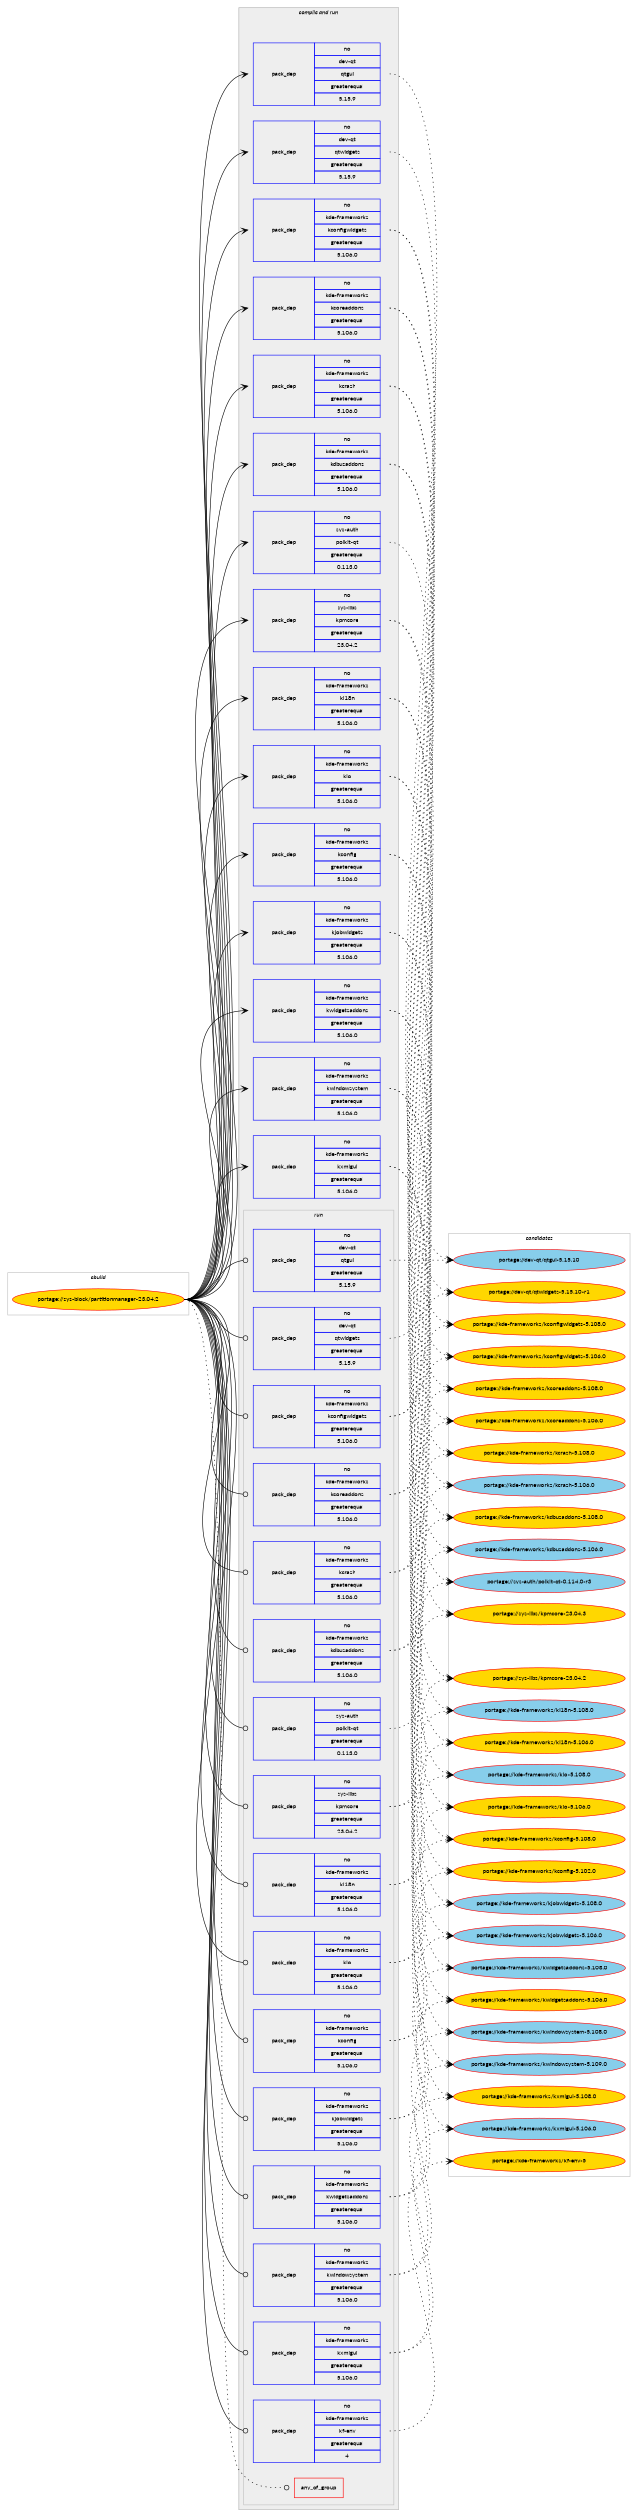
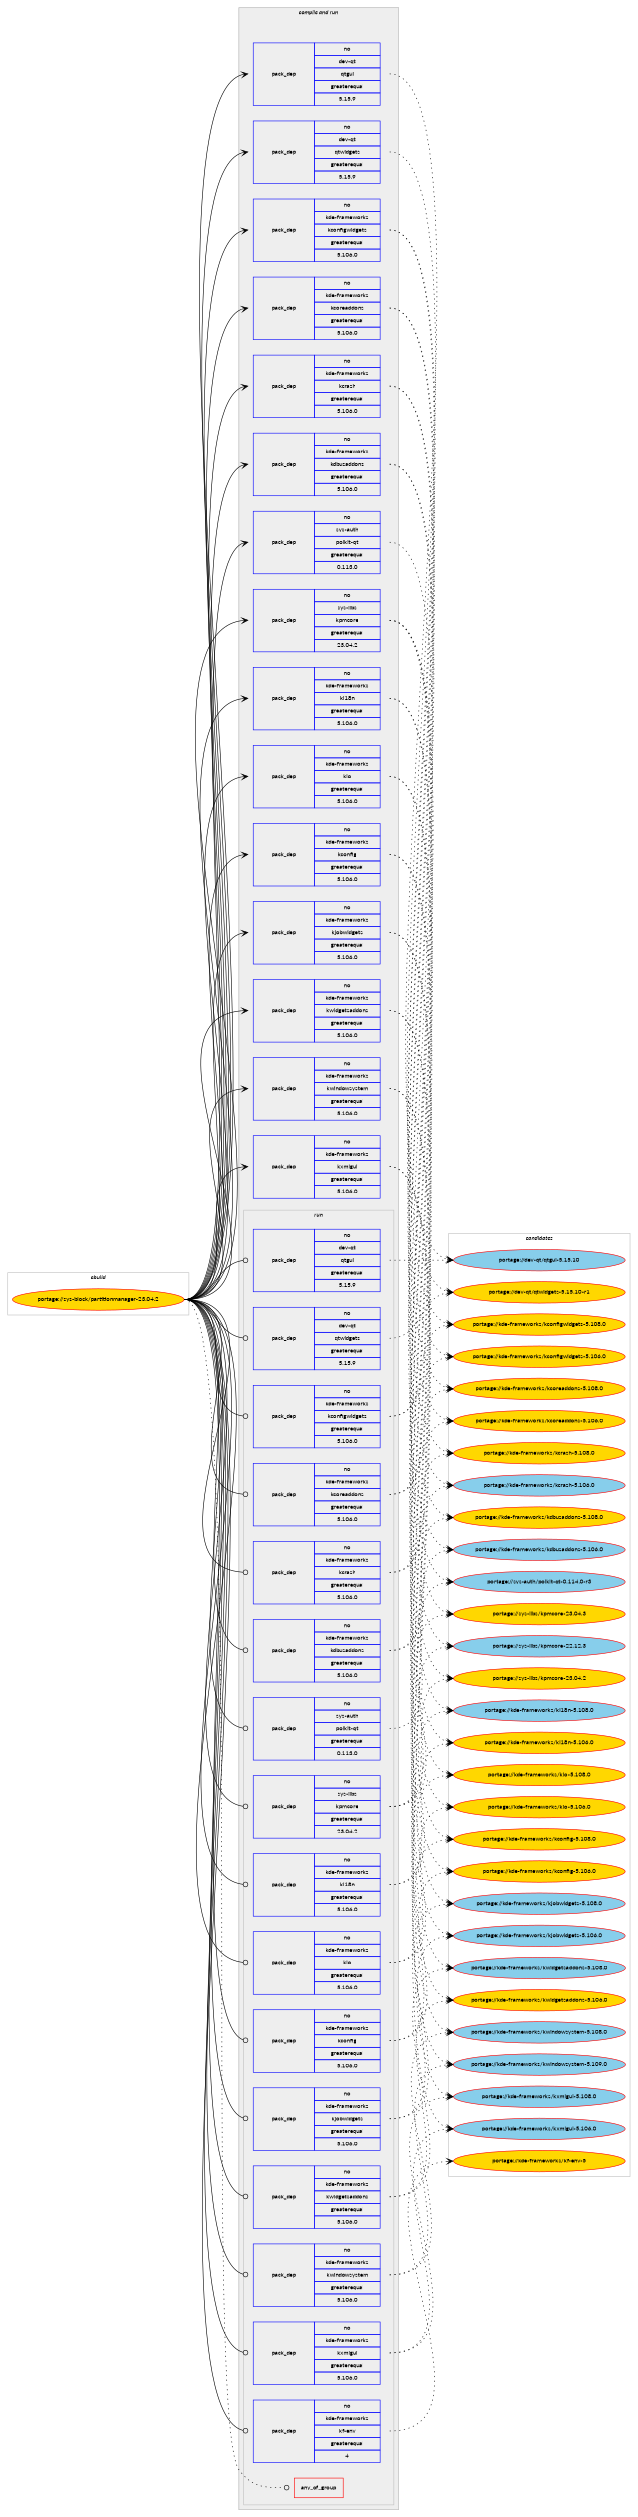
node "portage://sys-libs/kpmcore-22.12.3": added
node "portage://kde-frameworks/kio-5.108.0": fillcolor skyblue -> gold
node "portage://kde-frameworks/kconfig-5.102.0": label "portage://kde-frameworks/kconfig-5.102.0" -> "portage://kde-frameworks/kconfig-5.106.0"
node "portage://kde-frameworks/kxmlgui-5.108.0": fillcolor gold -> skyblue
